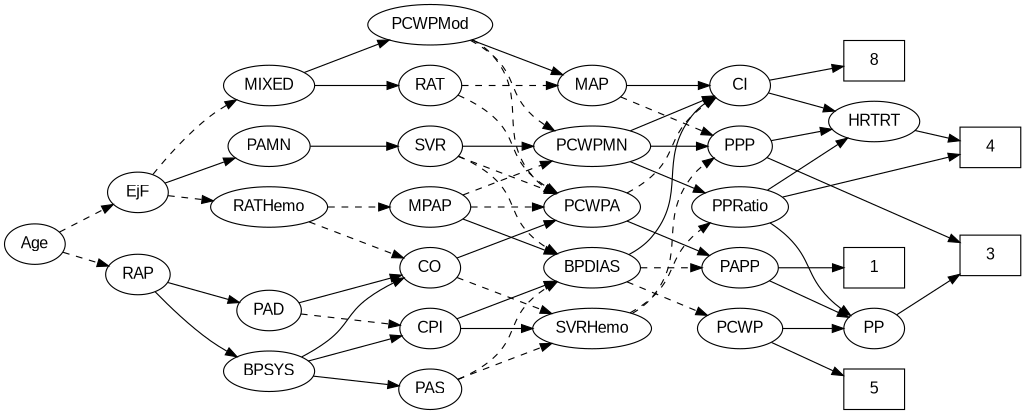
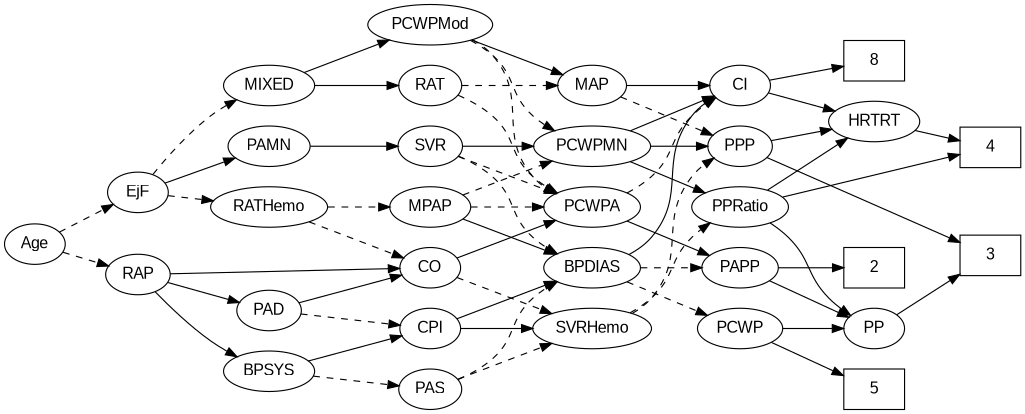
node "1": label "1" -> "2"
edge "BPSYS" -> "CO": now "RAP" -> "CO"
edge "BPSYS" -> "PAS": style solid -> dashed
